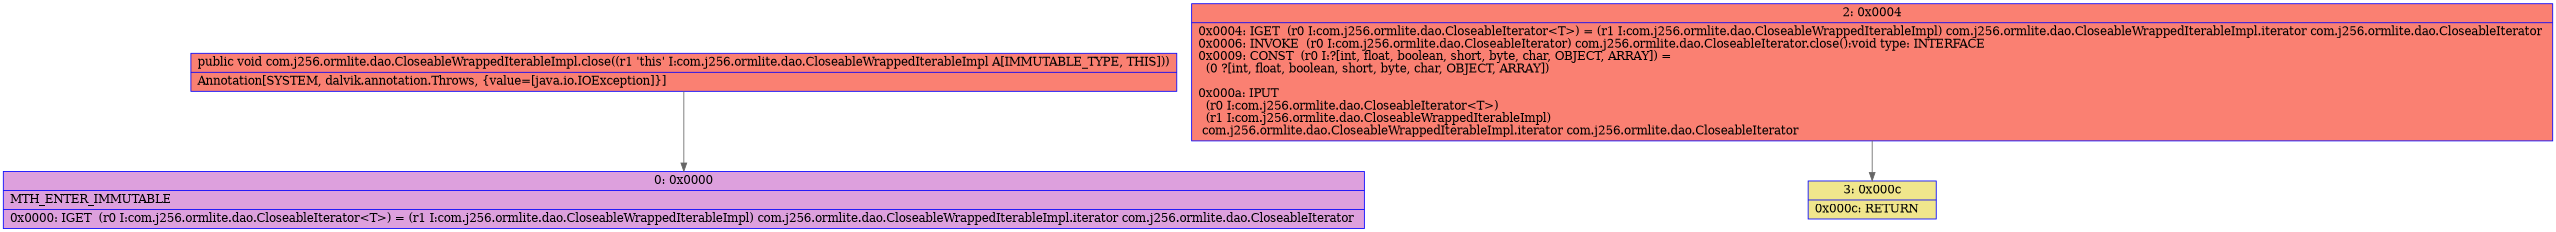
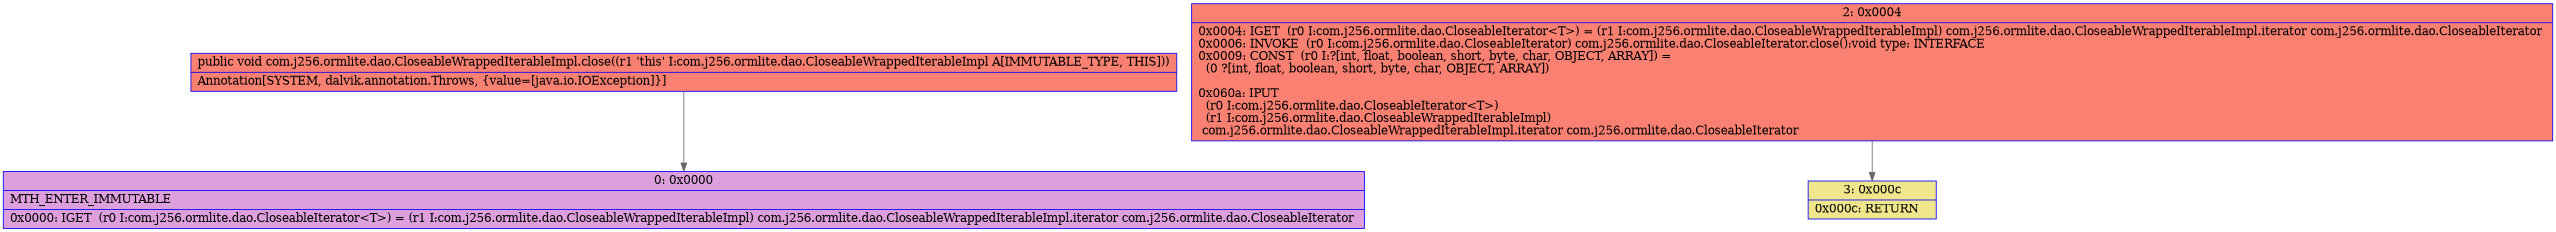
node "2: 0x0004": text "0x000a: IPUT" -> "0x060a: IPUT"
